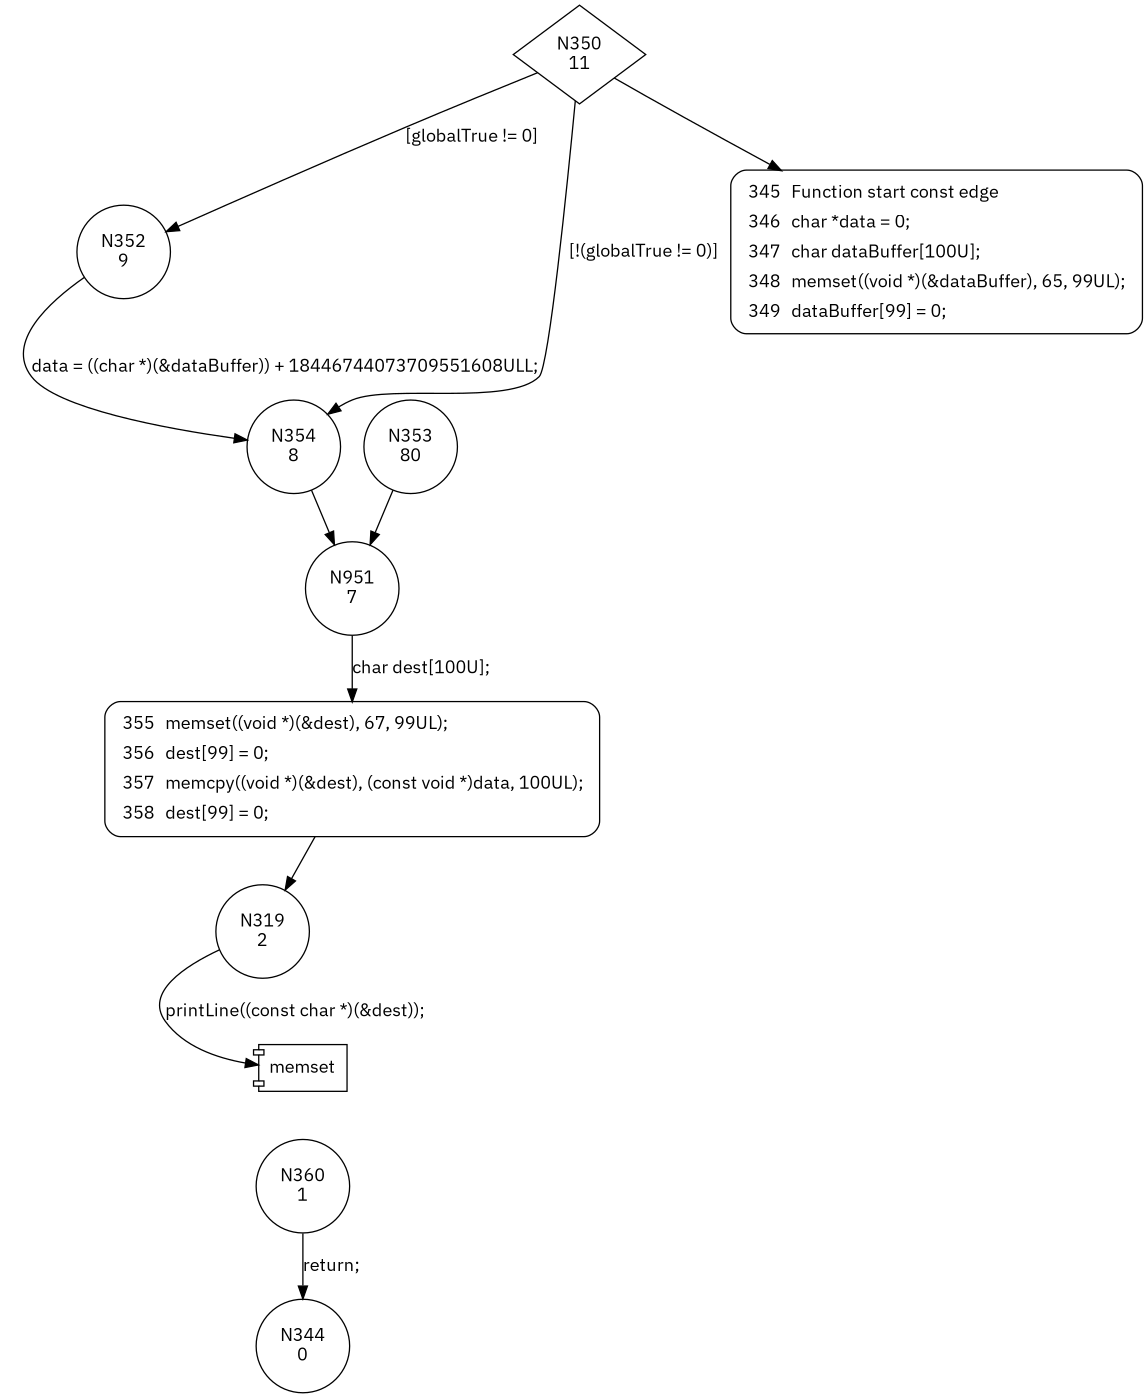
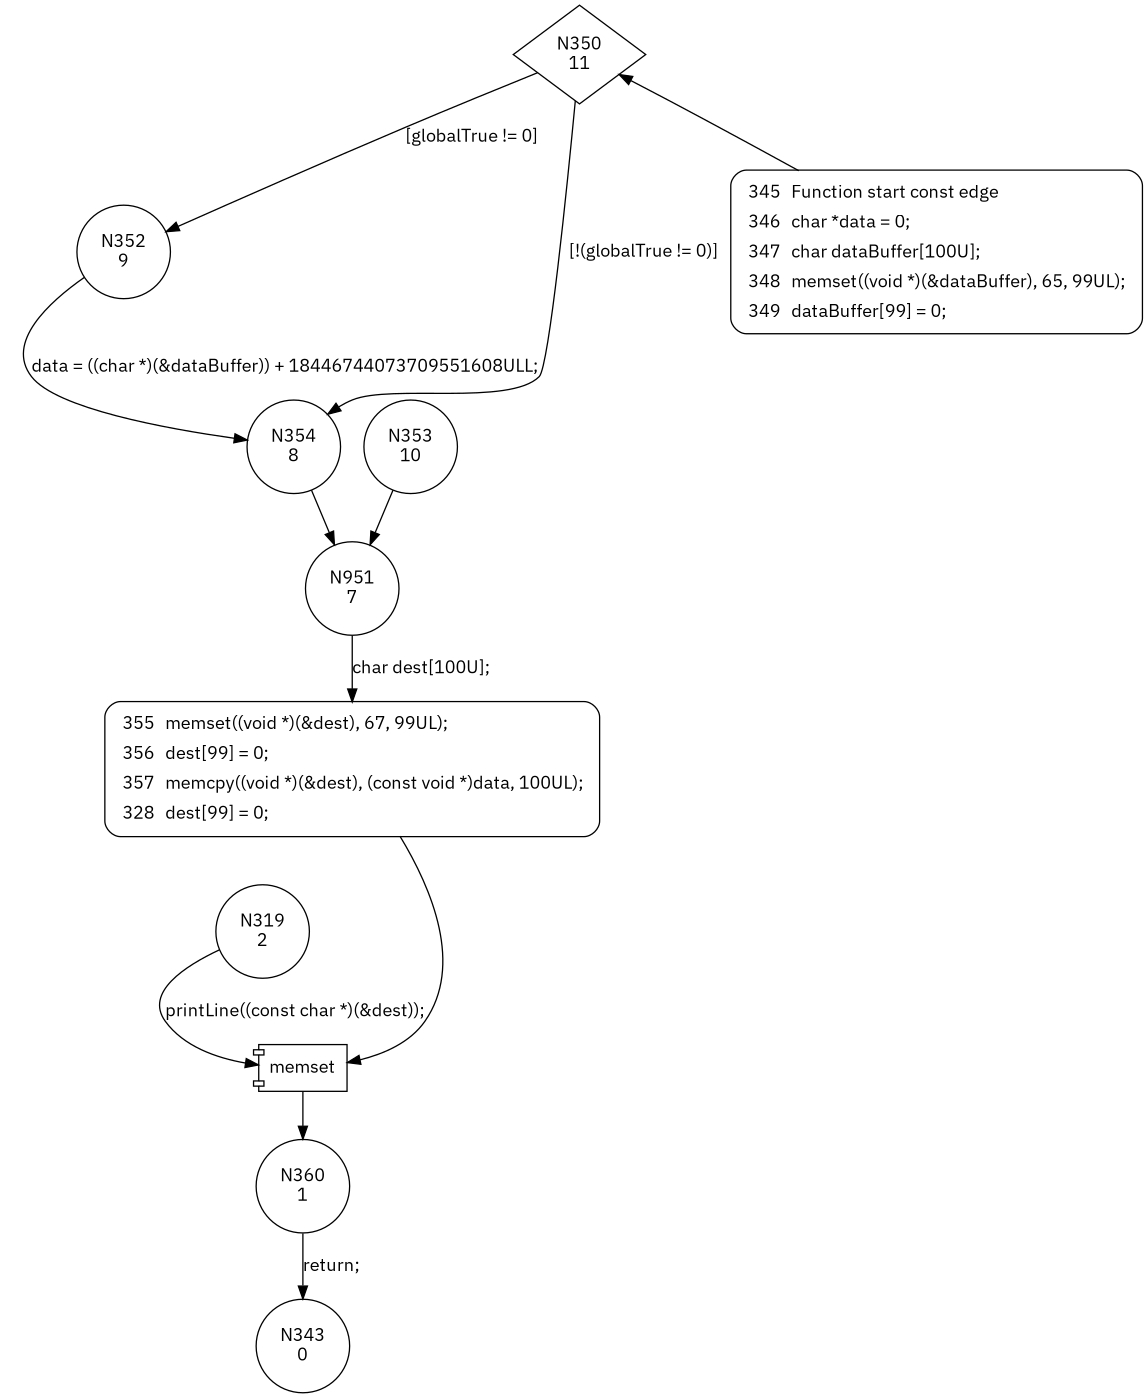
edge "N350 11" -> "345": reversed
node "N353 80": label "N353 80" -> "N353 10"
node "355": text "358" -> "328"
edge "355" -> "N319 2": now "355" -> "memset"
edge "memset" -> "N360 1": added
node "N344 0": label "N344 0" -> "N343 0"
